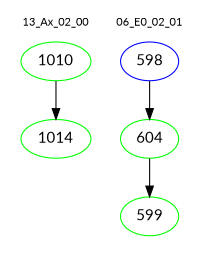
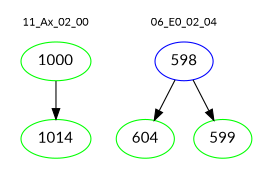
cluster "13_Ax_02_00": label "13_Ax_02_00" -> "11_Ax_02_00"
cluster "06_E0_02_01": label "06_E0_02_01" -> "06_E0_02_04"
node "1010": label "1010" -> "1000"
edge "604" -> "599": now "598" -> "599"
